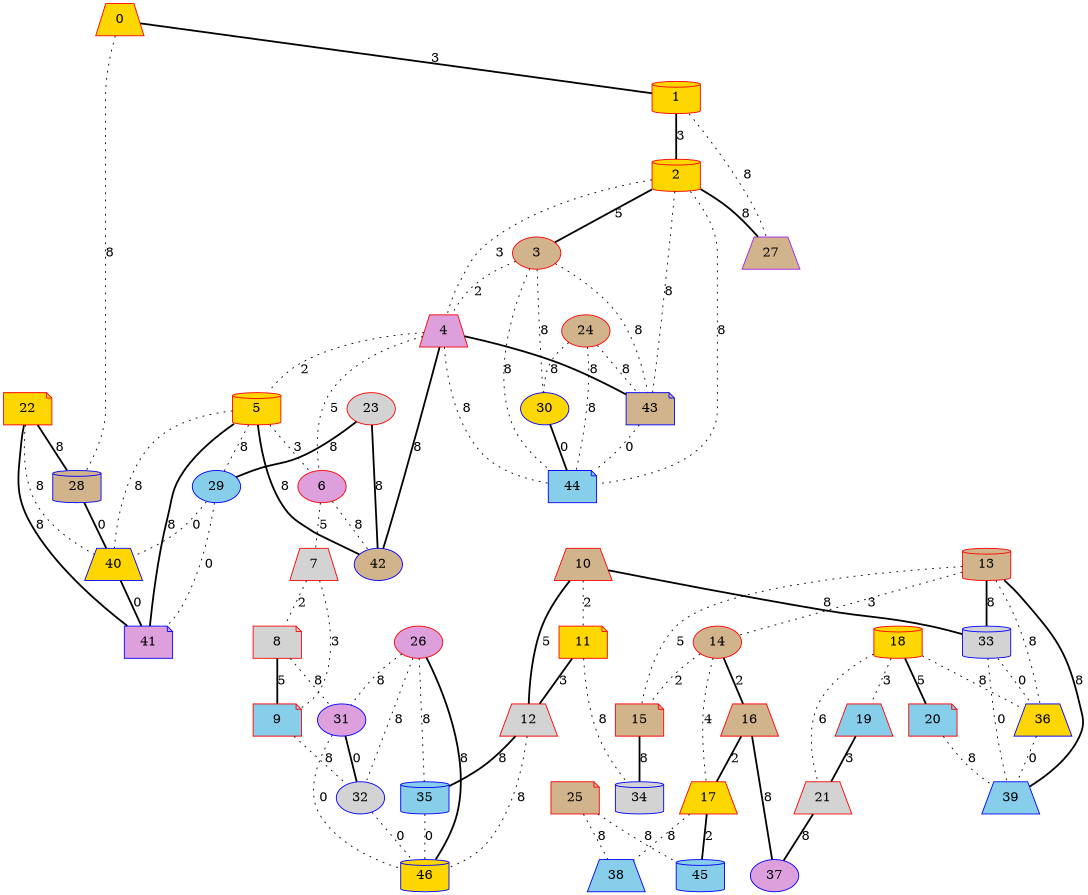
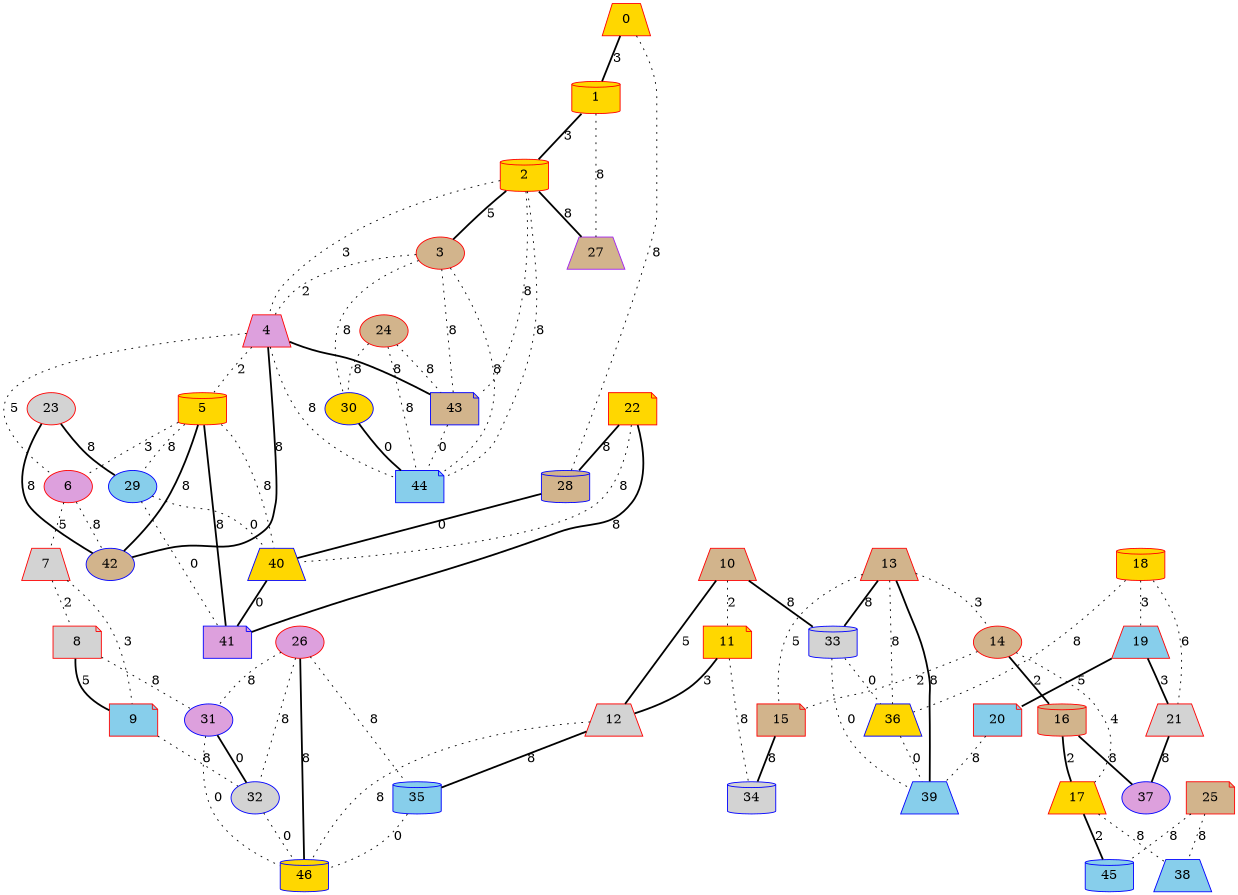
node "13": shape cylinder -> trapezium
edge "18" -- "20": now "19" -- "20"
node "16": shape trapezium -> cylinder
